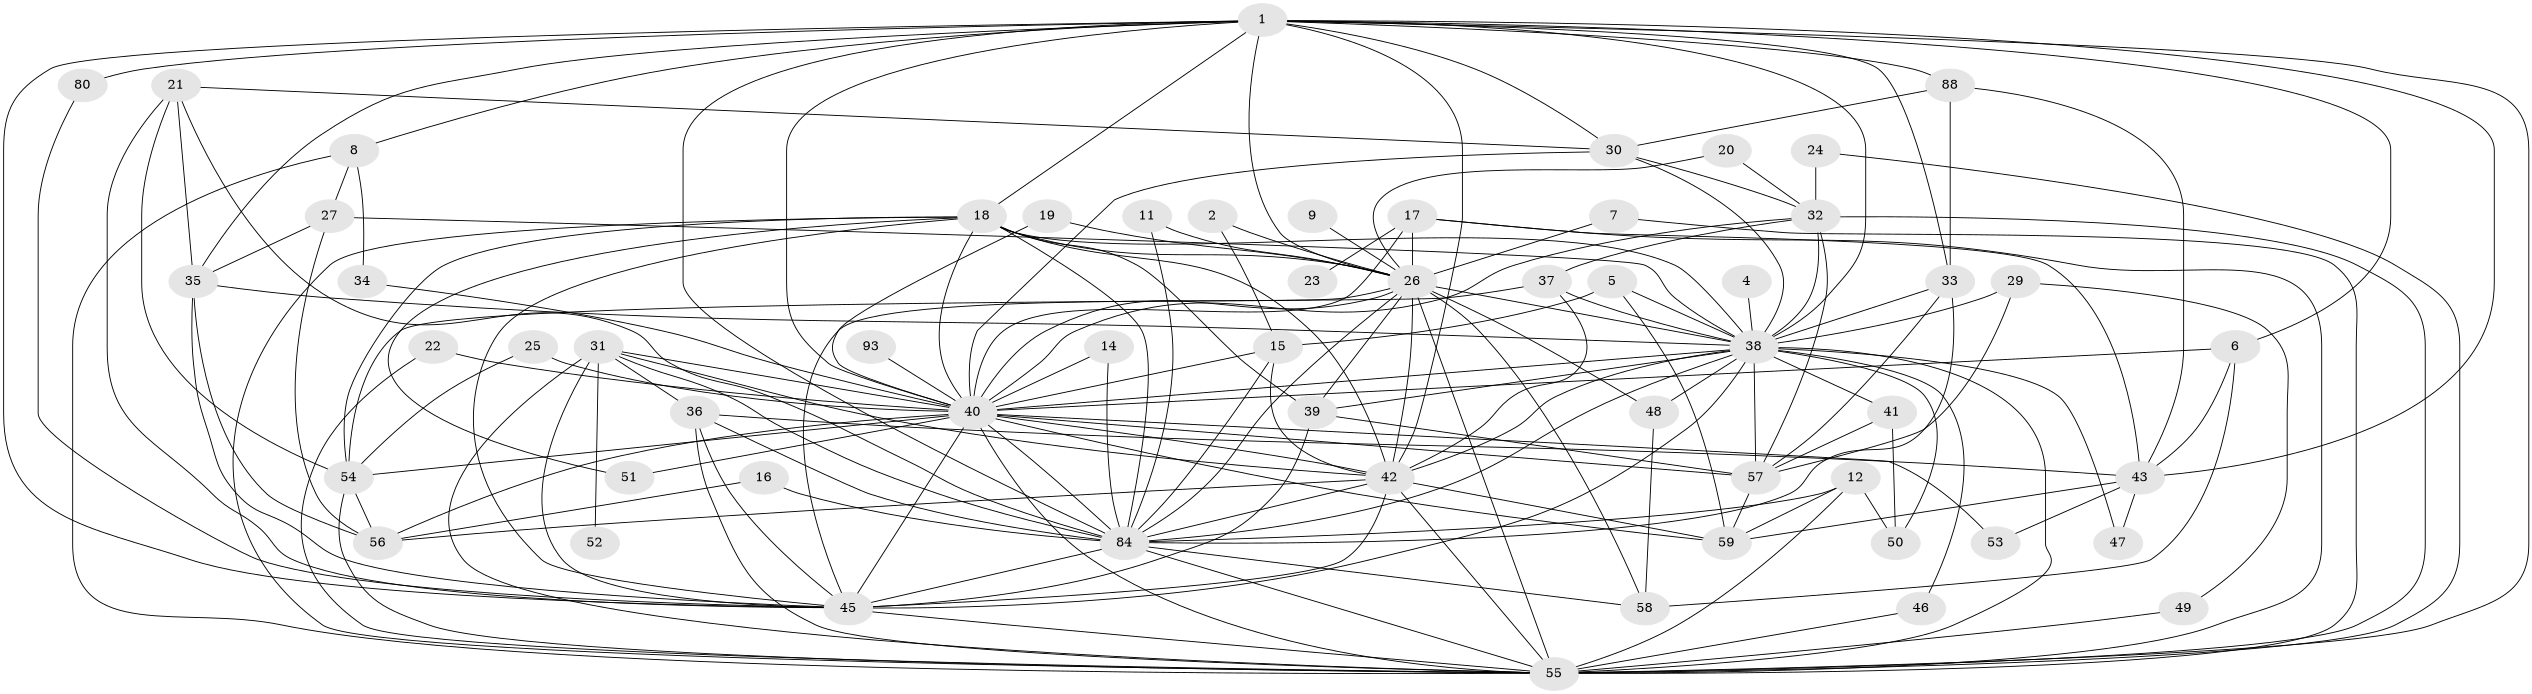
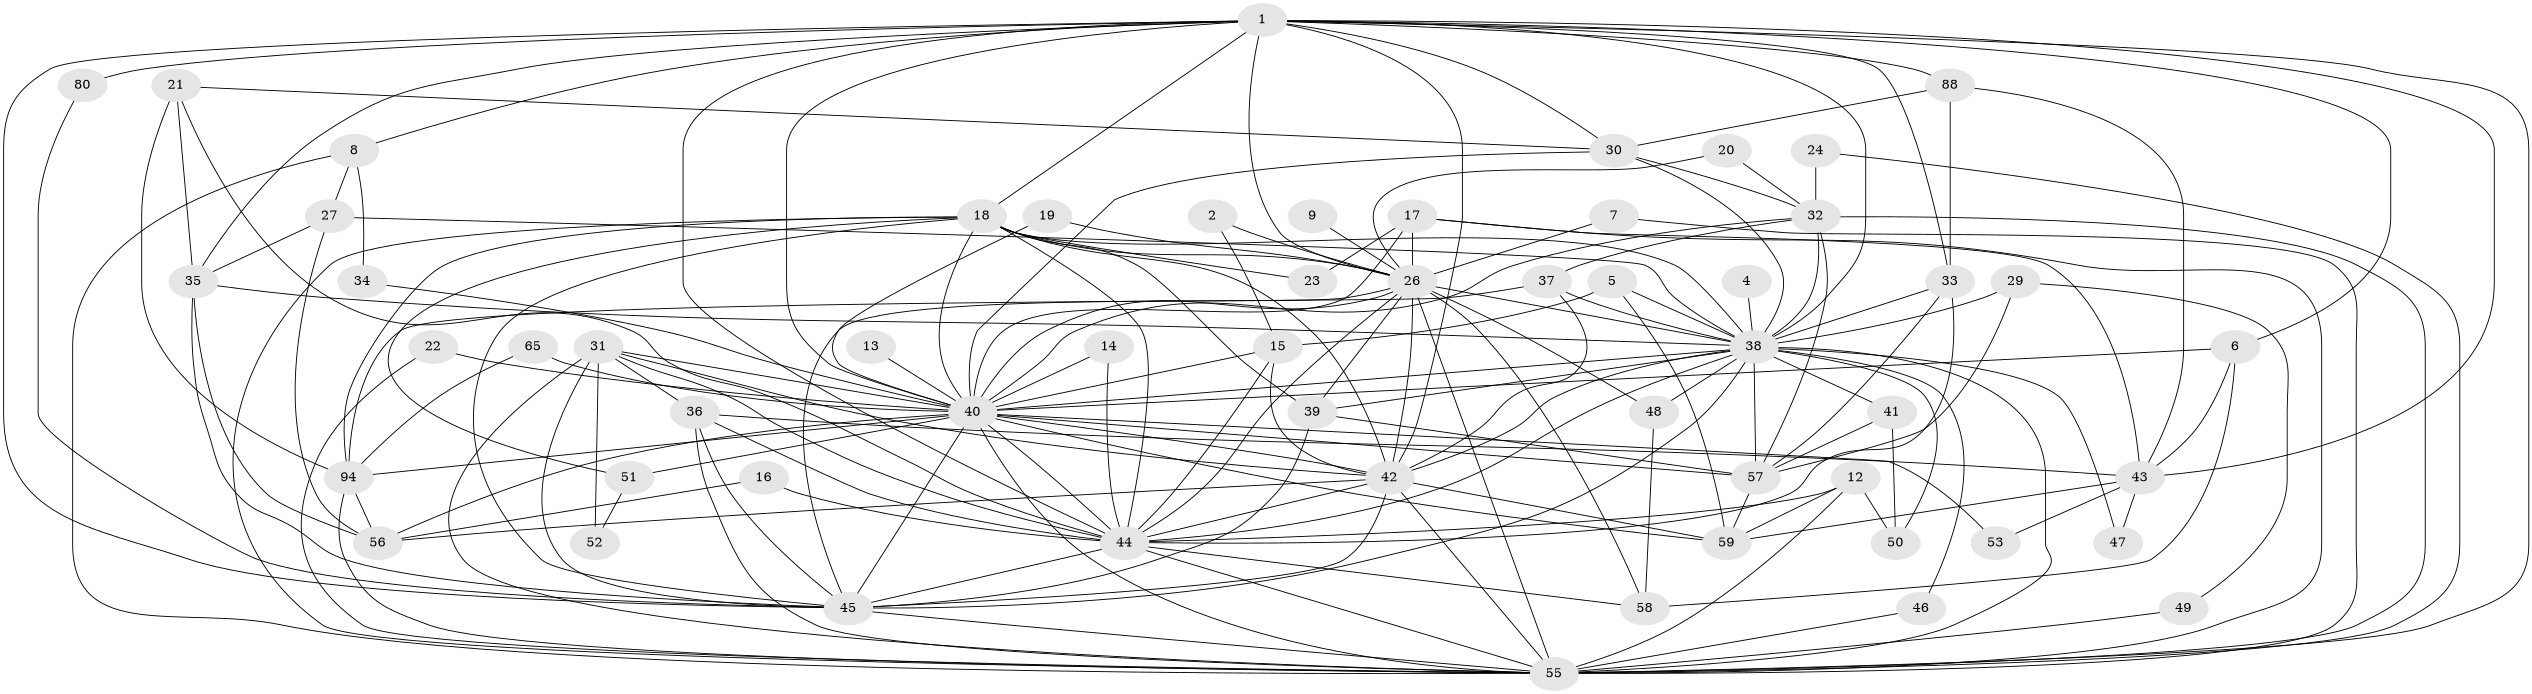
node "11": removed
edge "18" -- "23": added
node "25": label "25" -> "65"
node "93": label "93" -> "13"
node "54": label "54" -> "94"
edge "51" -- "52": added
node "84": label "84" -> "44"
edge "21" -- "45": removed
